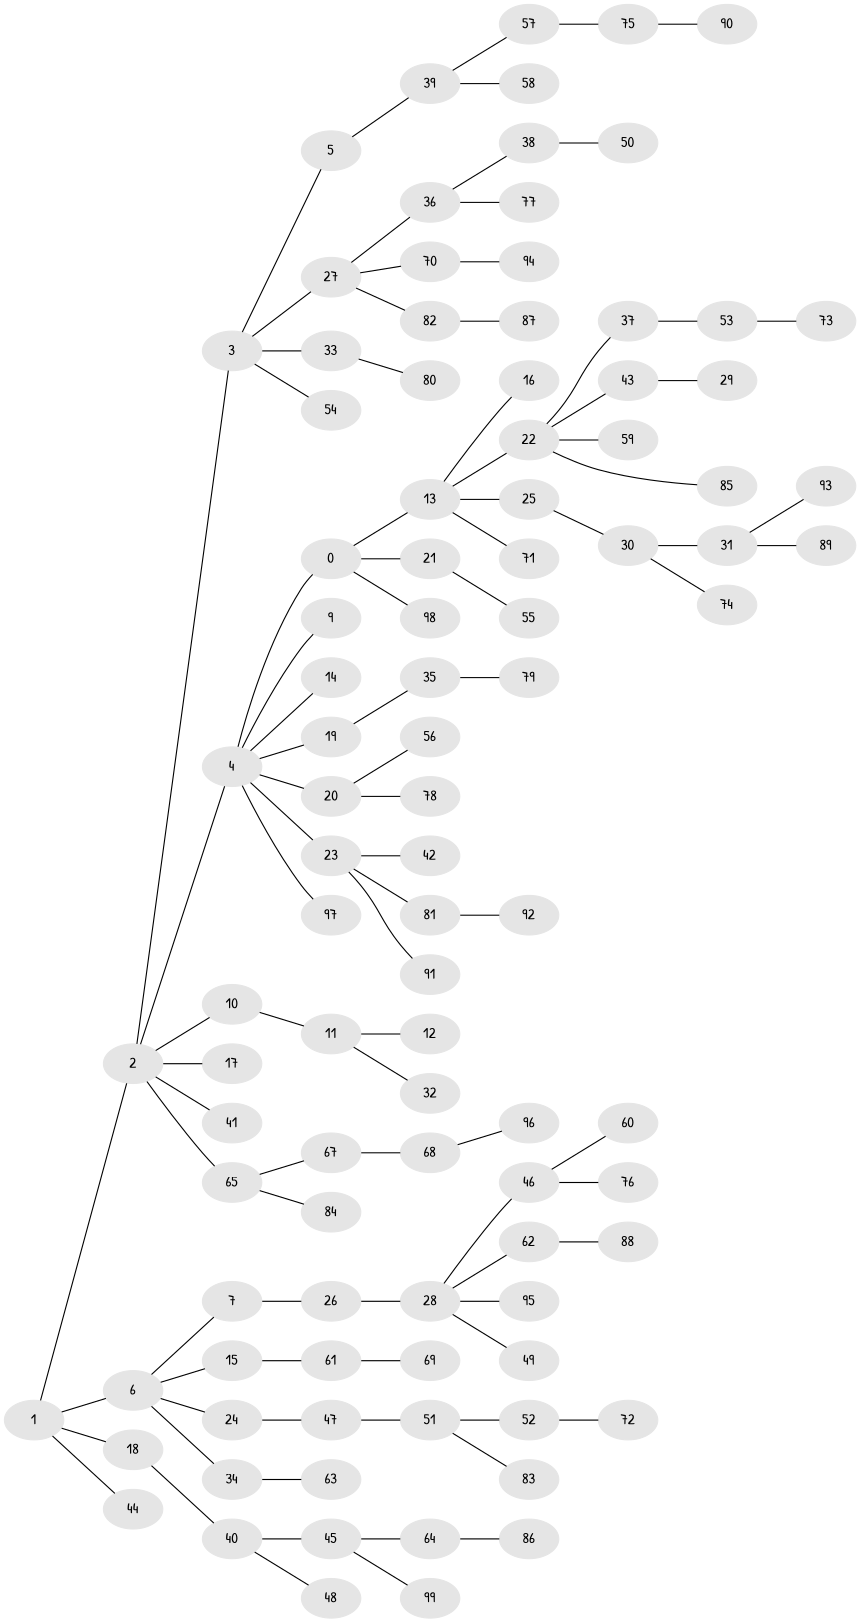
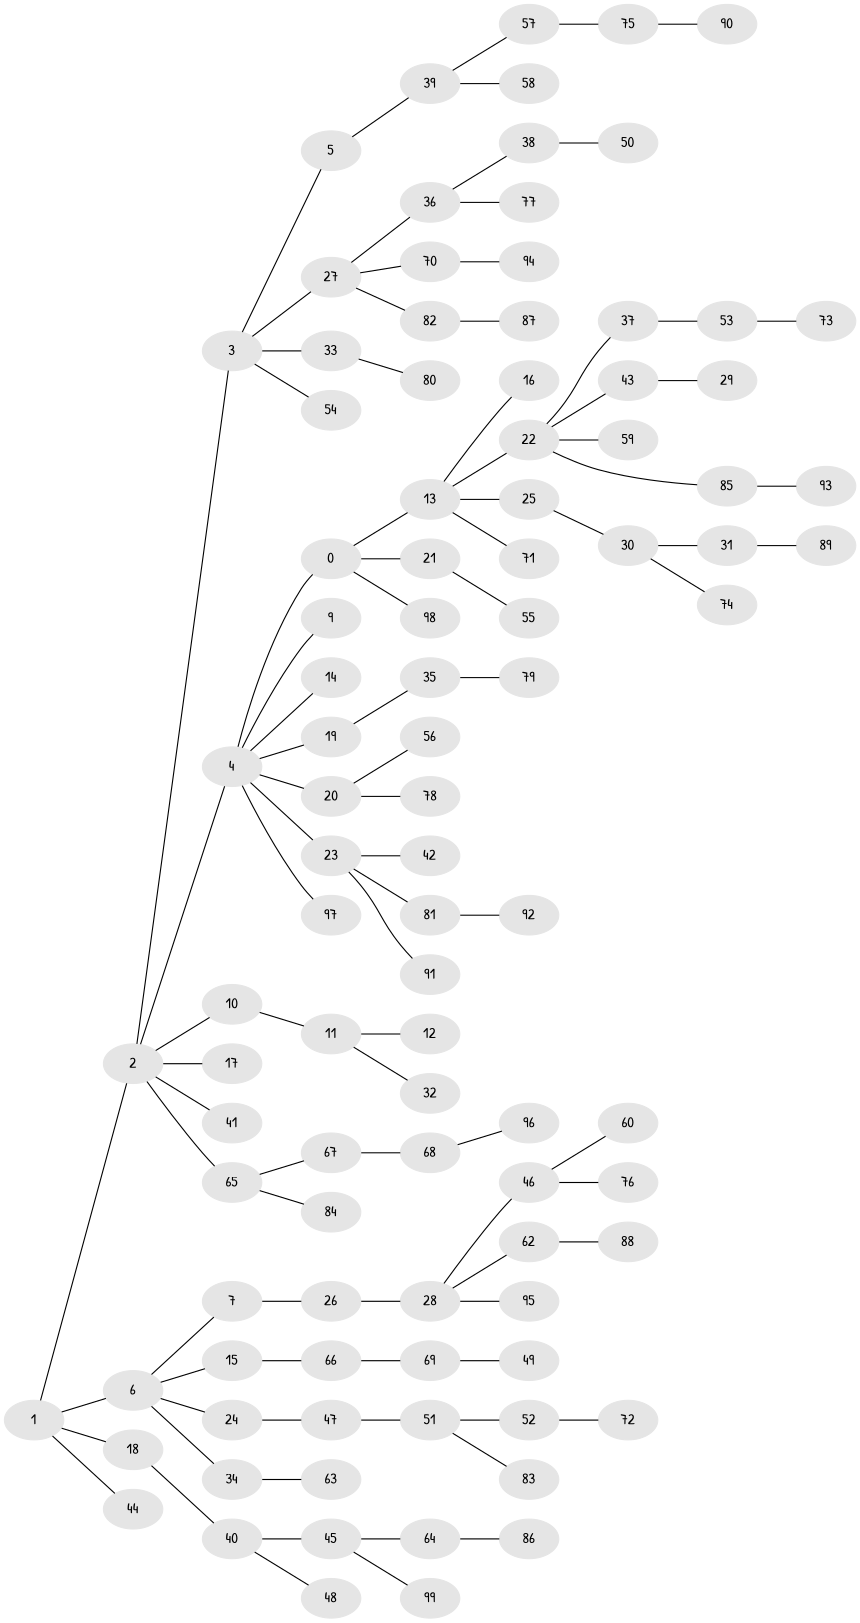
edge "93" -- "31": now "93" -- "85"
edge "28" -- "49": now "69" -- "49"
node "61": label "61" -> "66"
